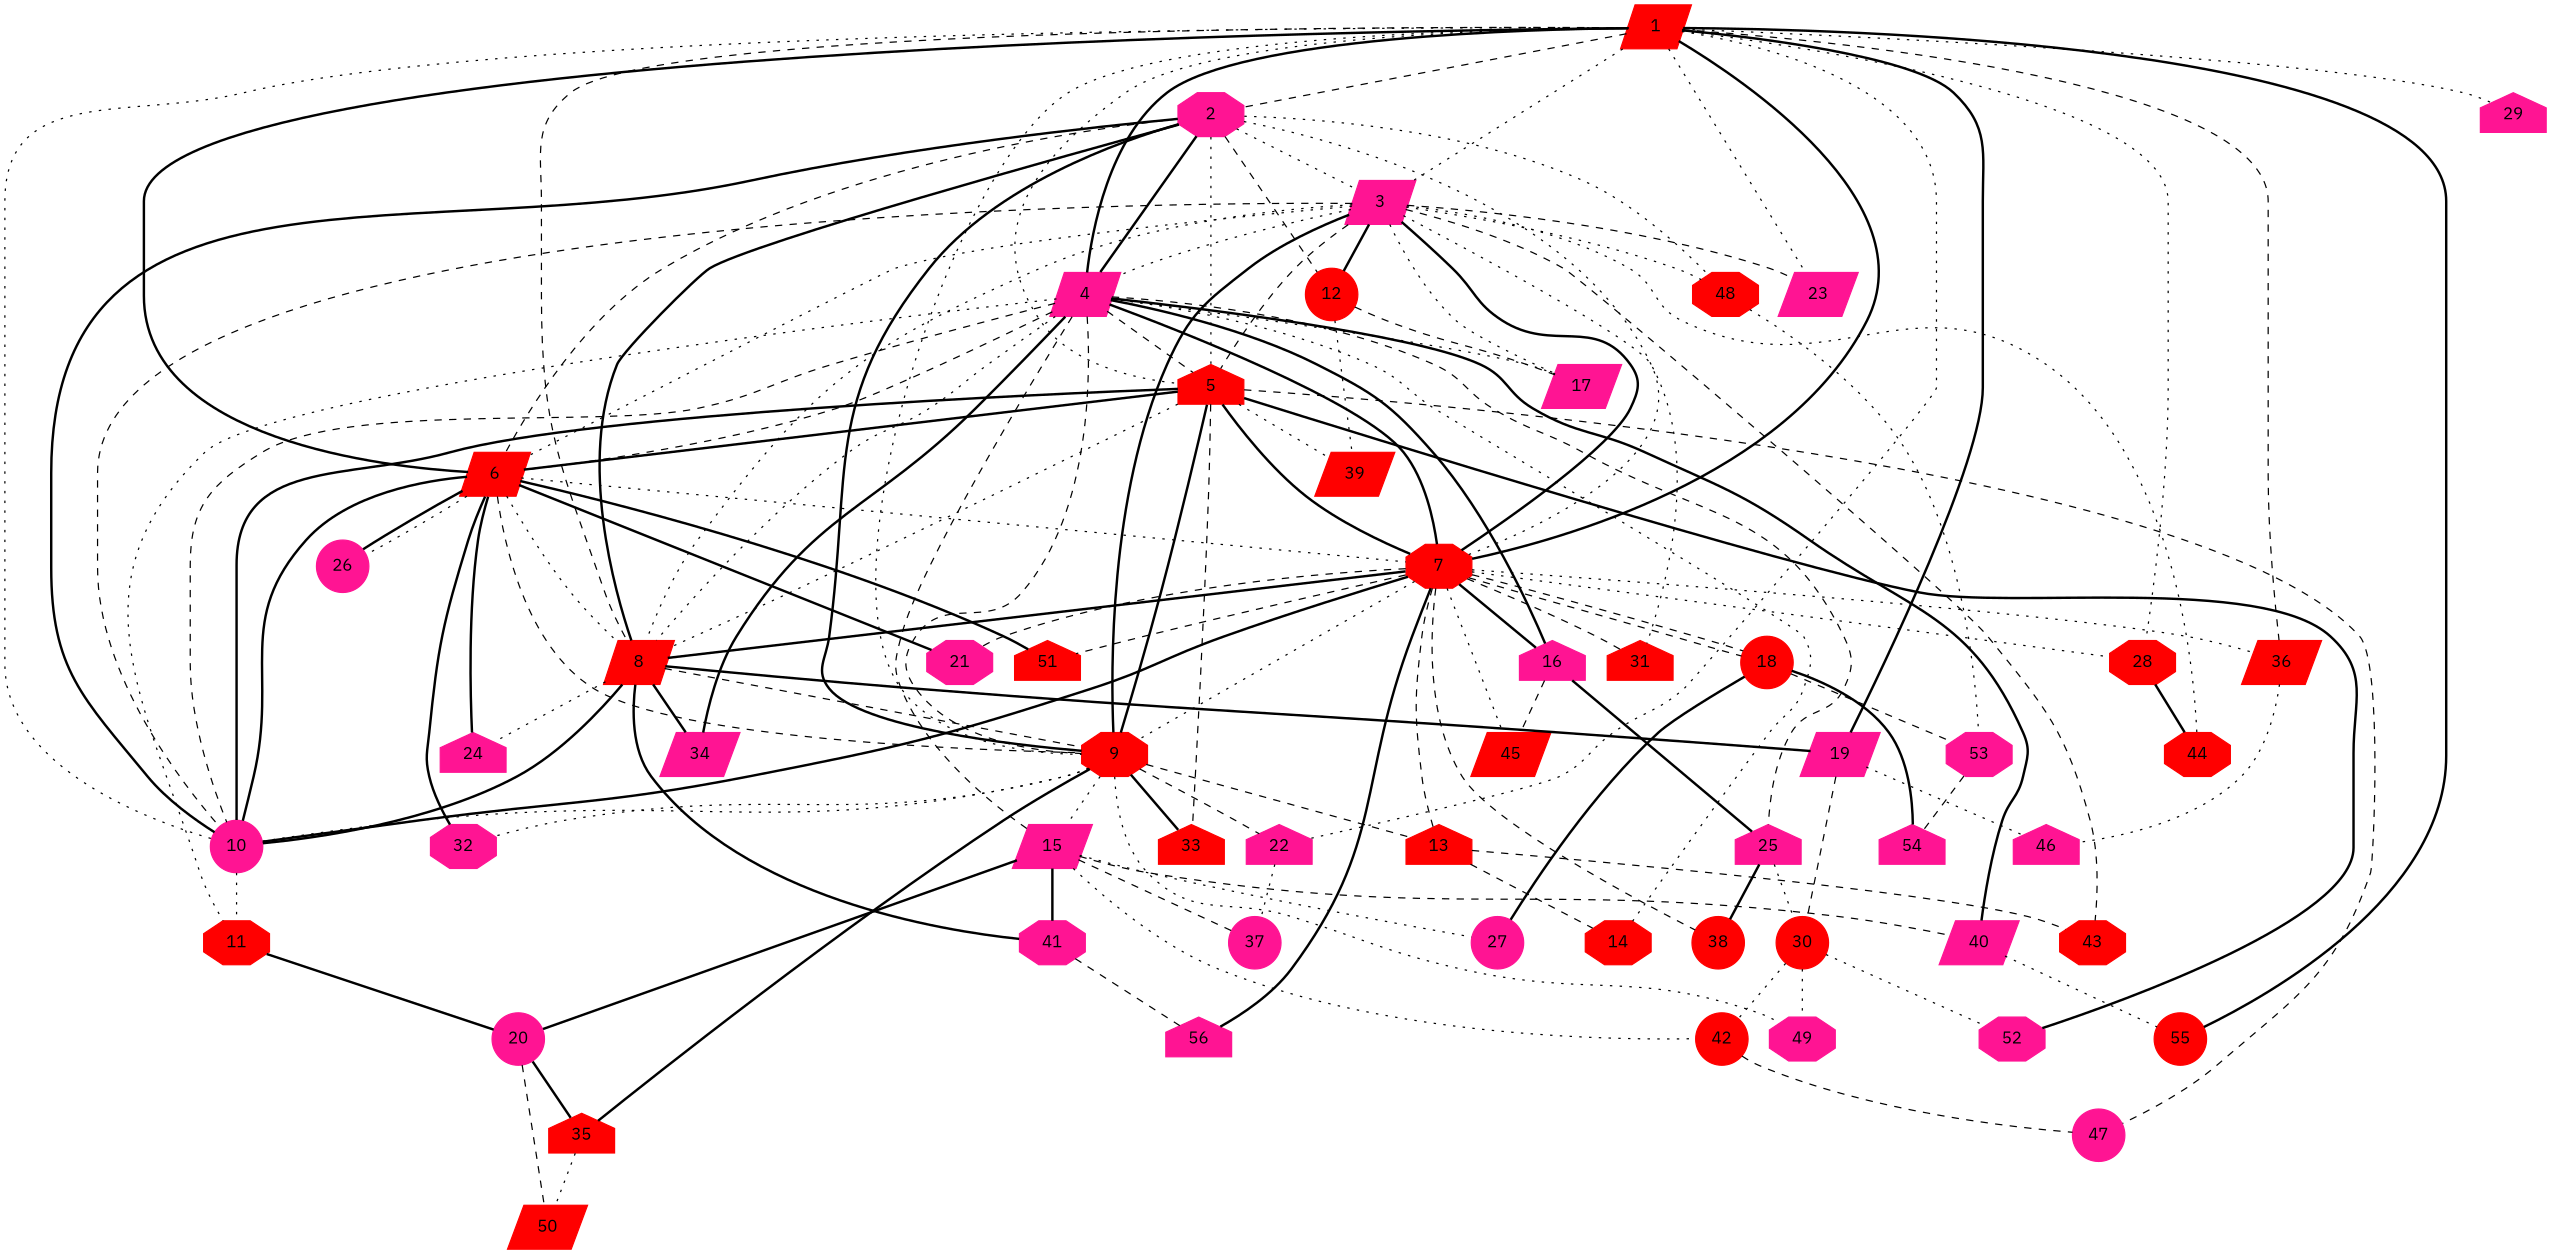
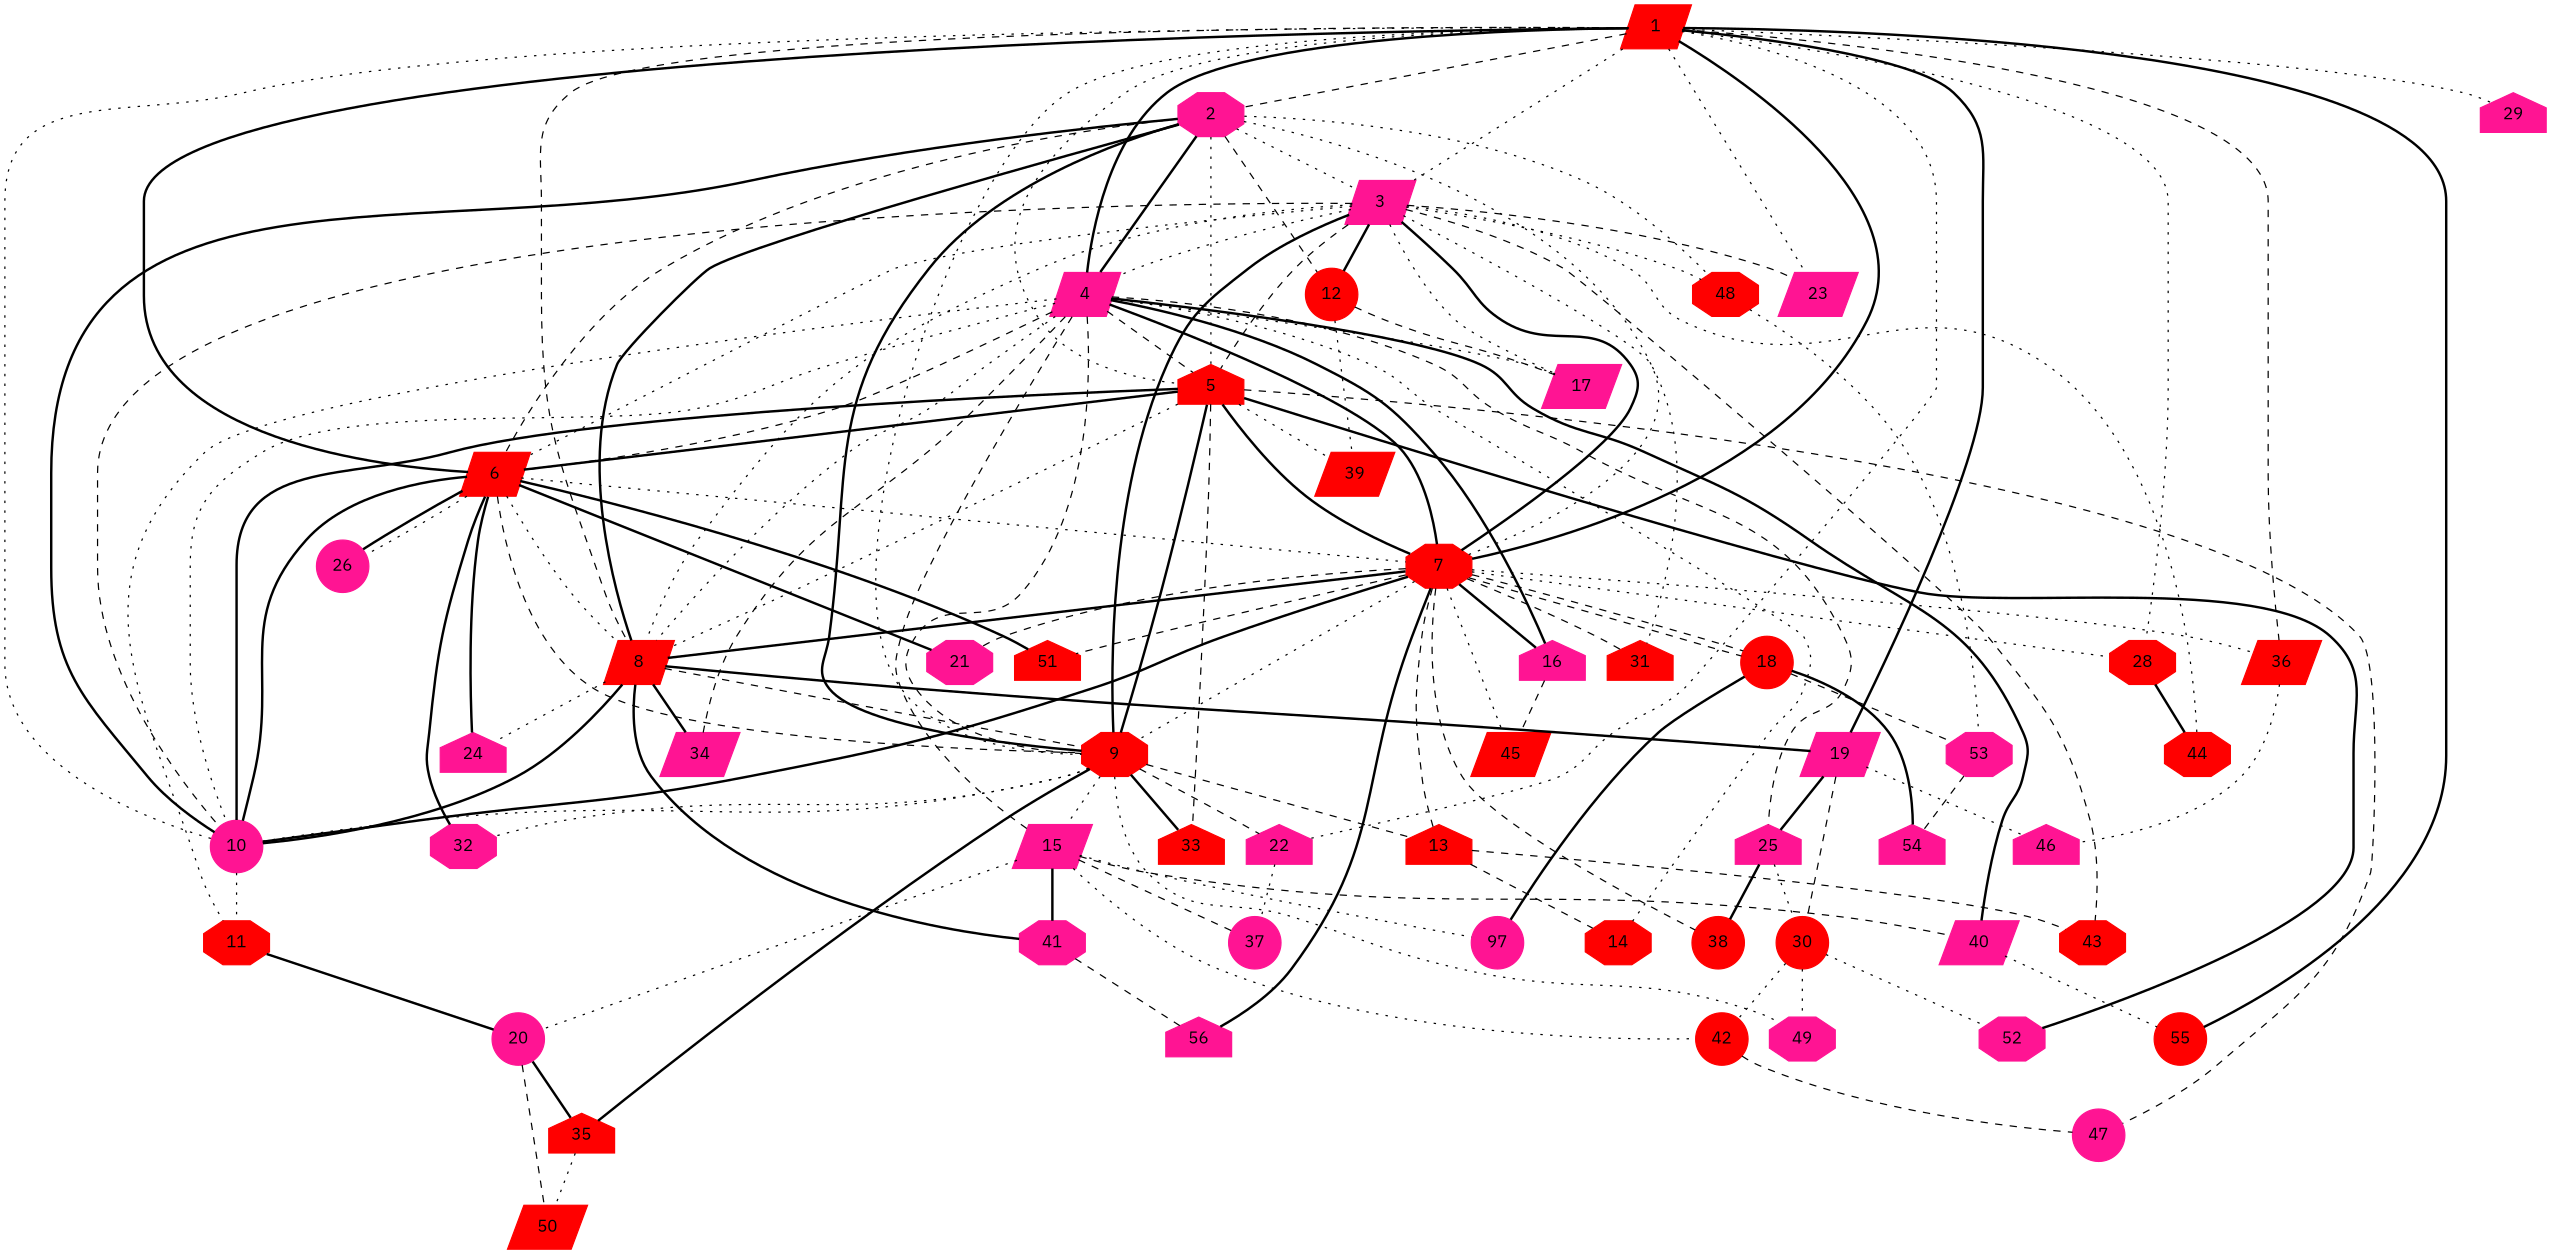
edge "4" -- "10": style dashed -> dotted
edge "4" -- "34": style bold -> dashed
edge "16" -- "25": now "19" -- "25"
node "27": label "27" -> "97"
edge "15" -- "20": style bold -> dotted
